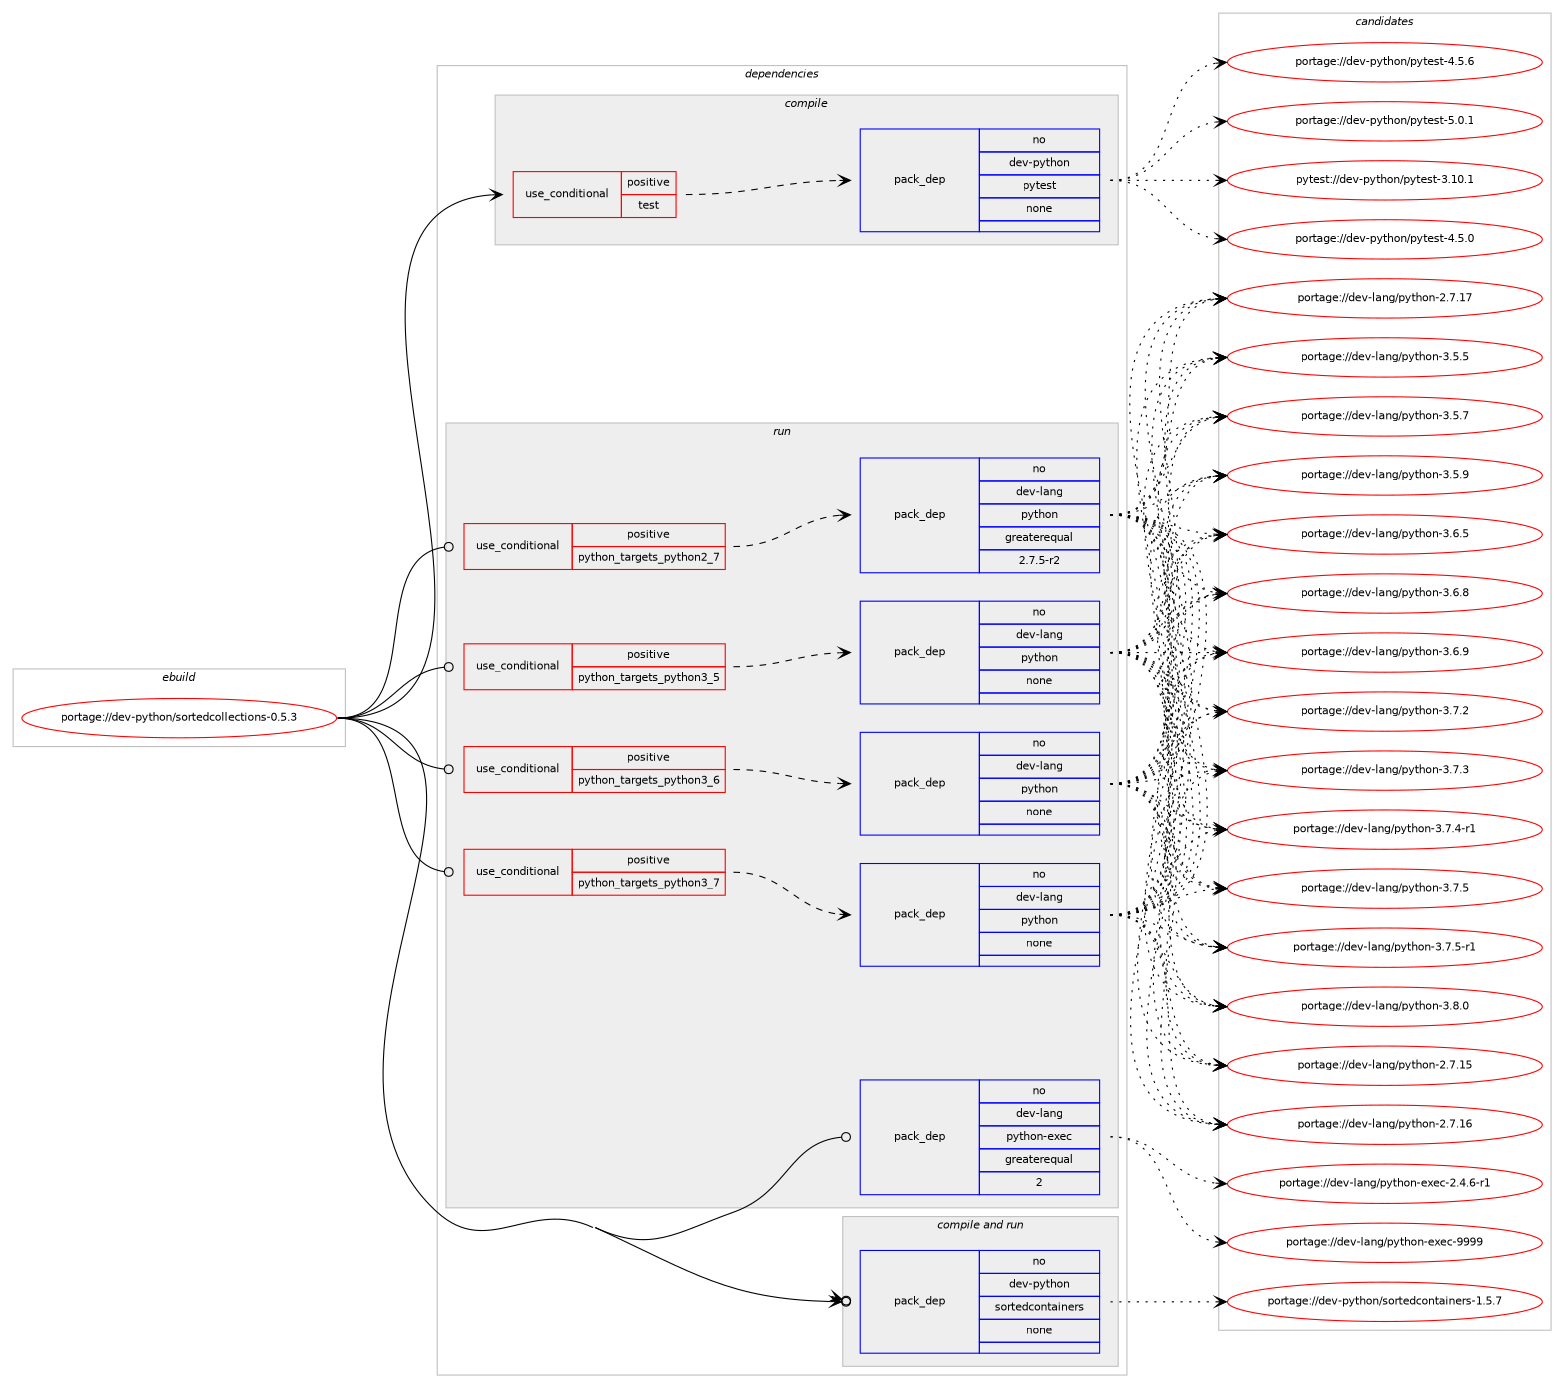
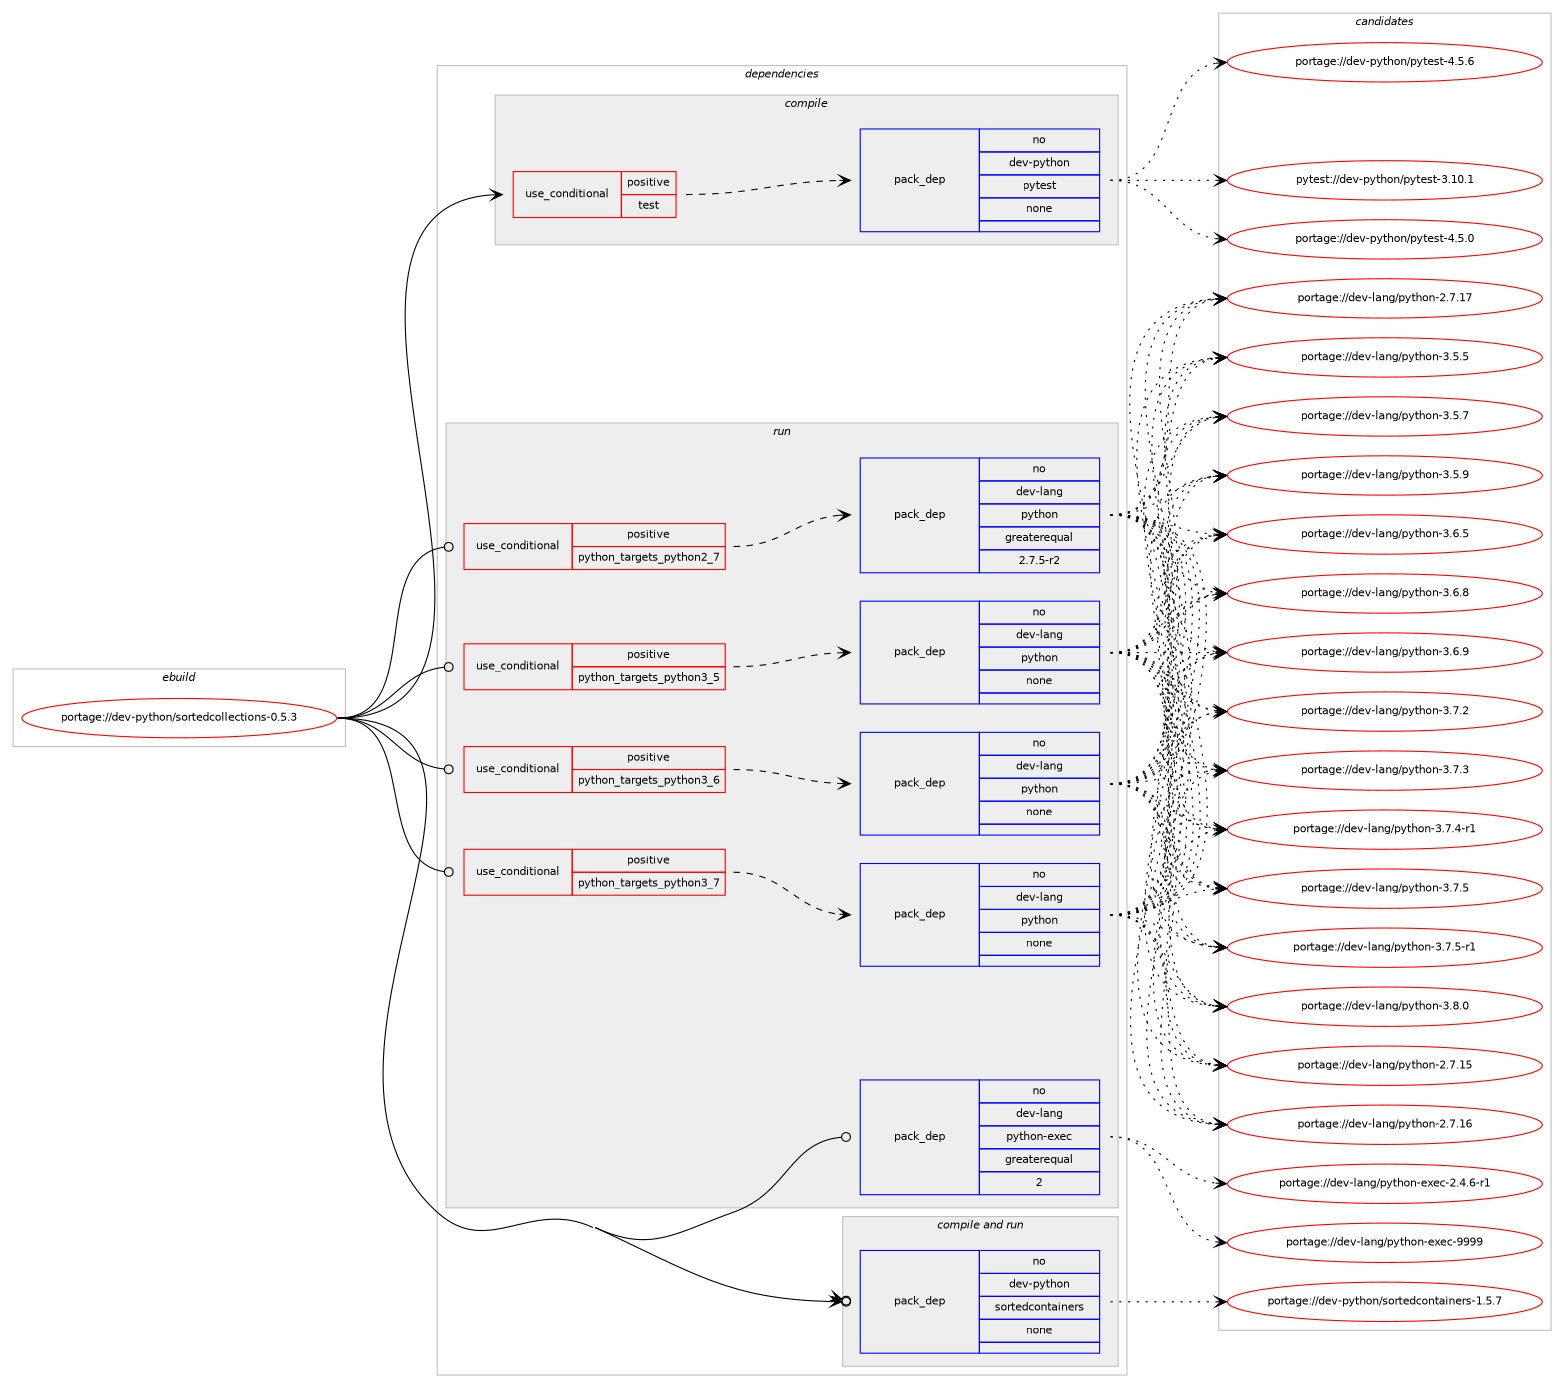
node "portage://dev-python/pytest-5.0.1": removed
